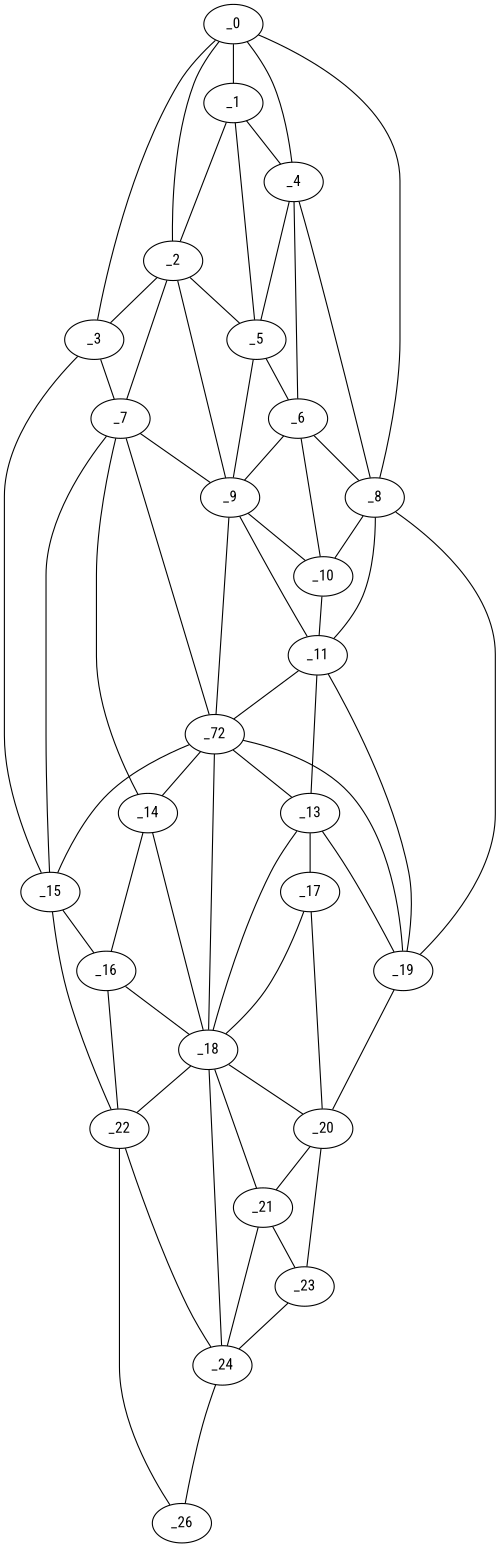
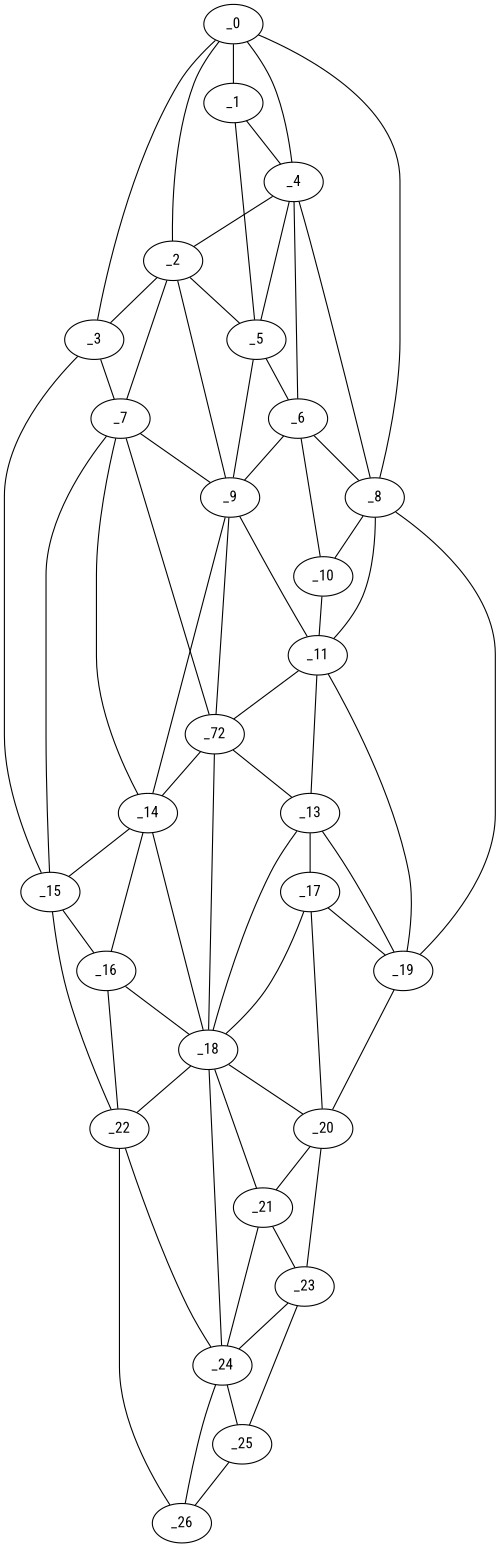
edge "_1" -- "_2": now "_4" -- "_2"
edge "_9" -- "_10": now "_9" -- "_14"
edge "_72" -- "_15": now "_14" -- "_15"
edge "_72" -- "_19": now "_17" -- "_19"
node "_25": added
